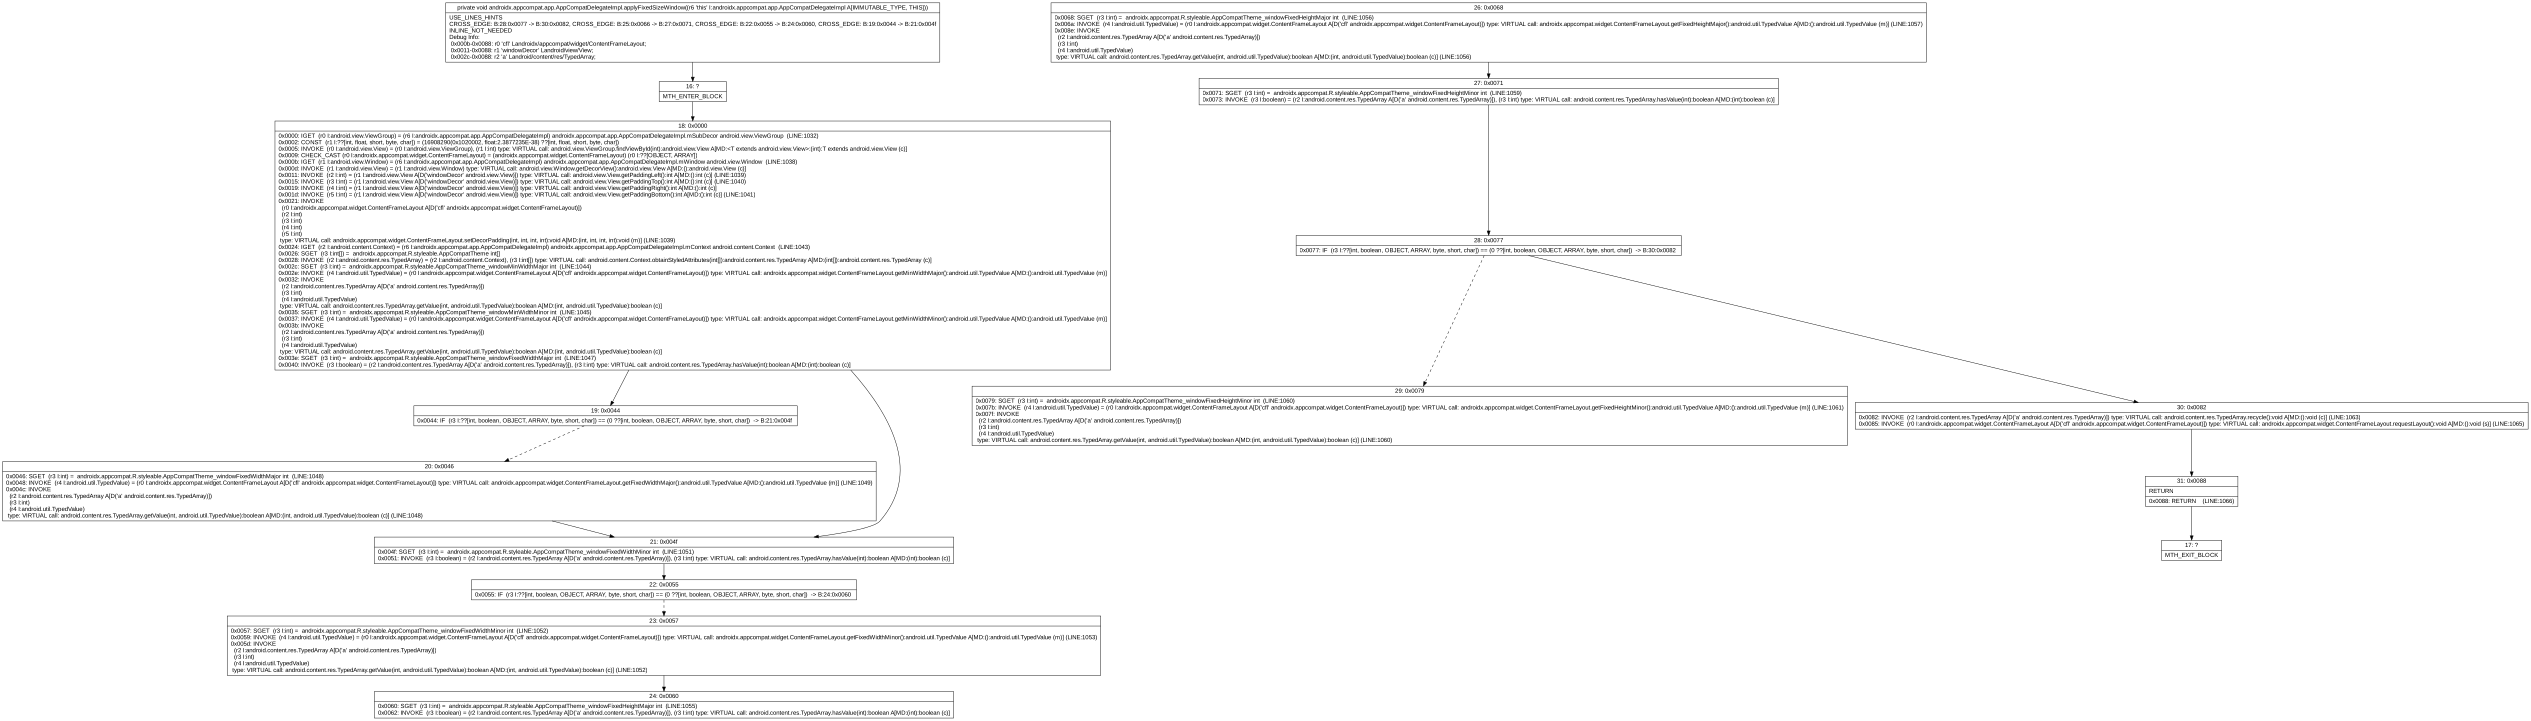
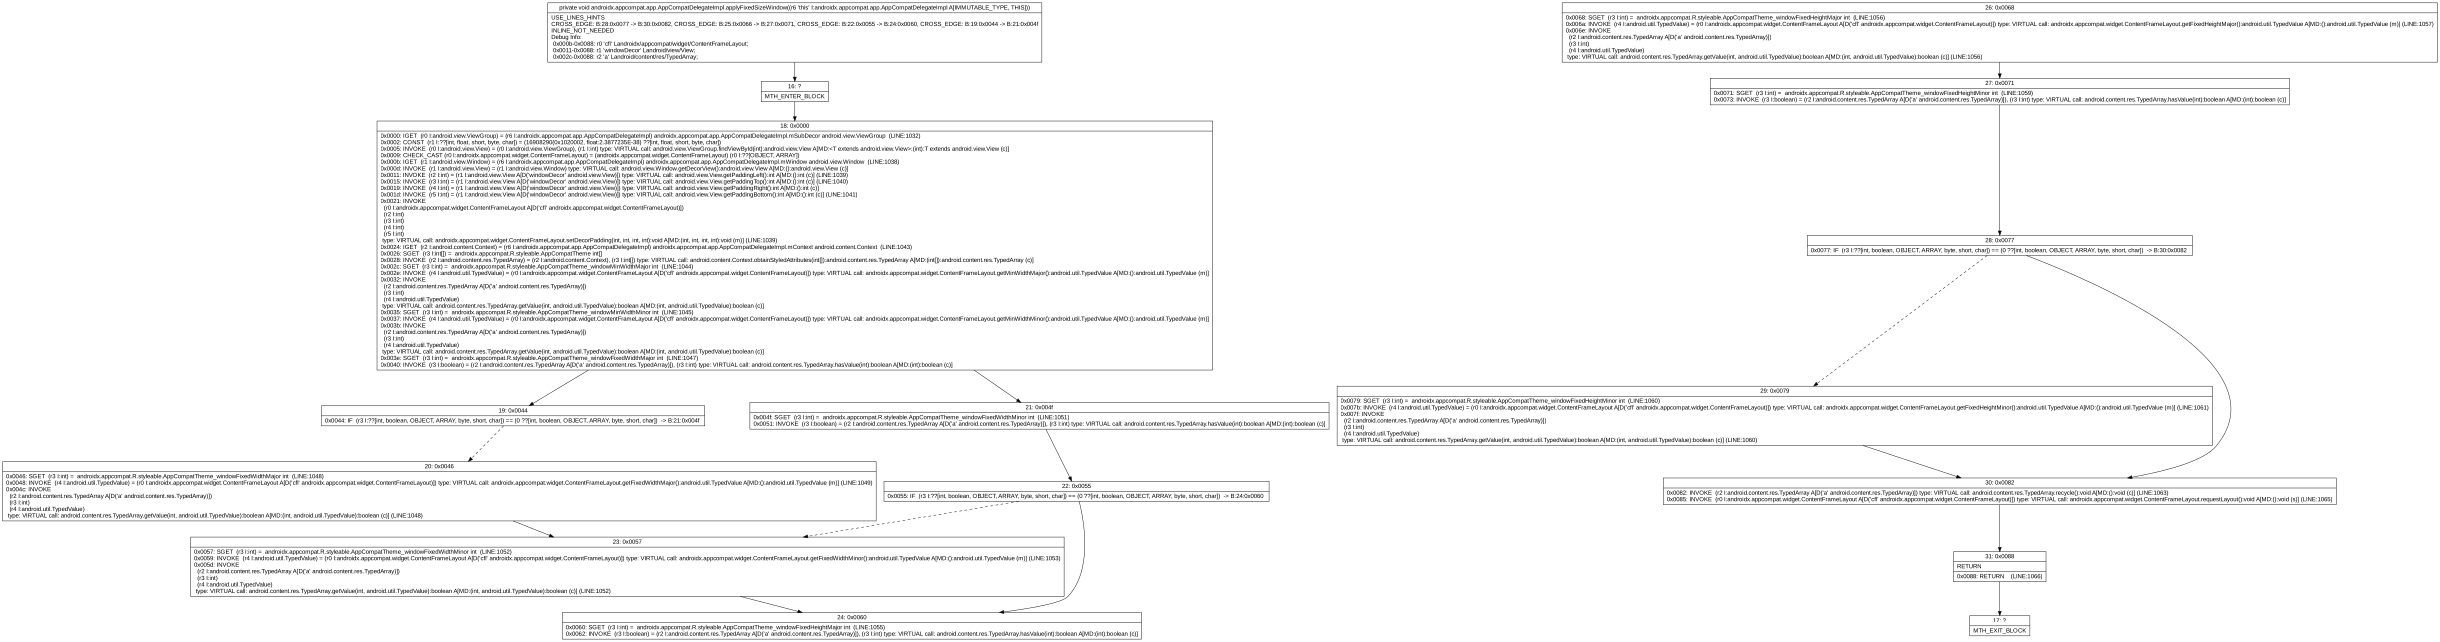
node "26: 0x0068": text "0x008e: INVOKE" -> "0x006e: INVOKE"
edge "29: 0x0079" -> "30: 0x0082": added
edge "20: 0x0046" -> "21: 0x004f": now "20: 0x0046" -> "23: 0x0057"
edge "22: 0x0055" -> "24: 0x0060": added
